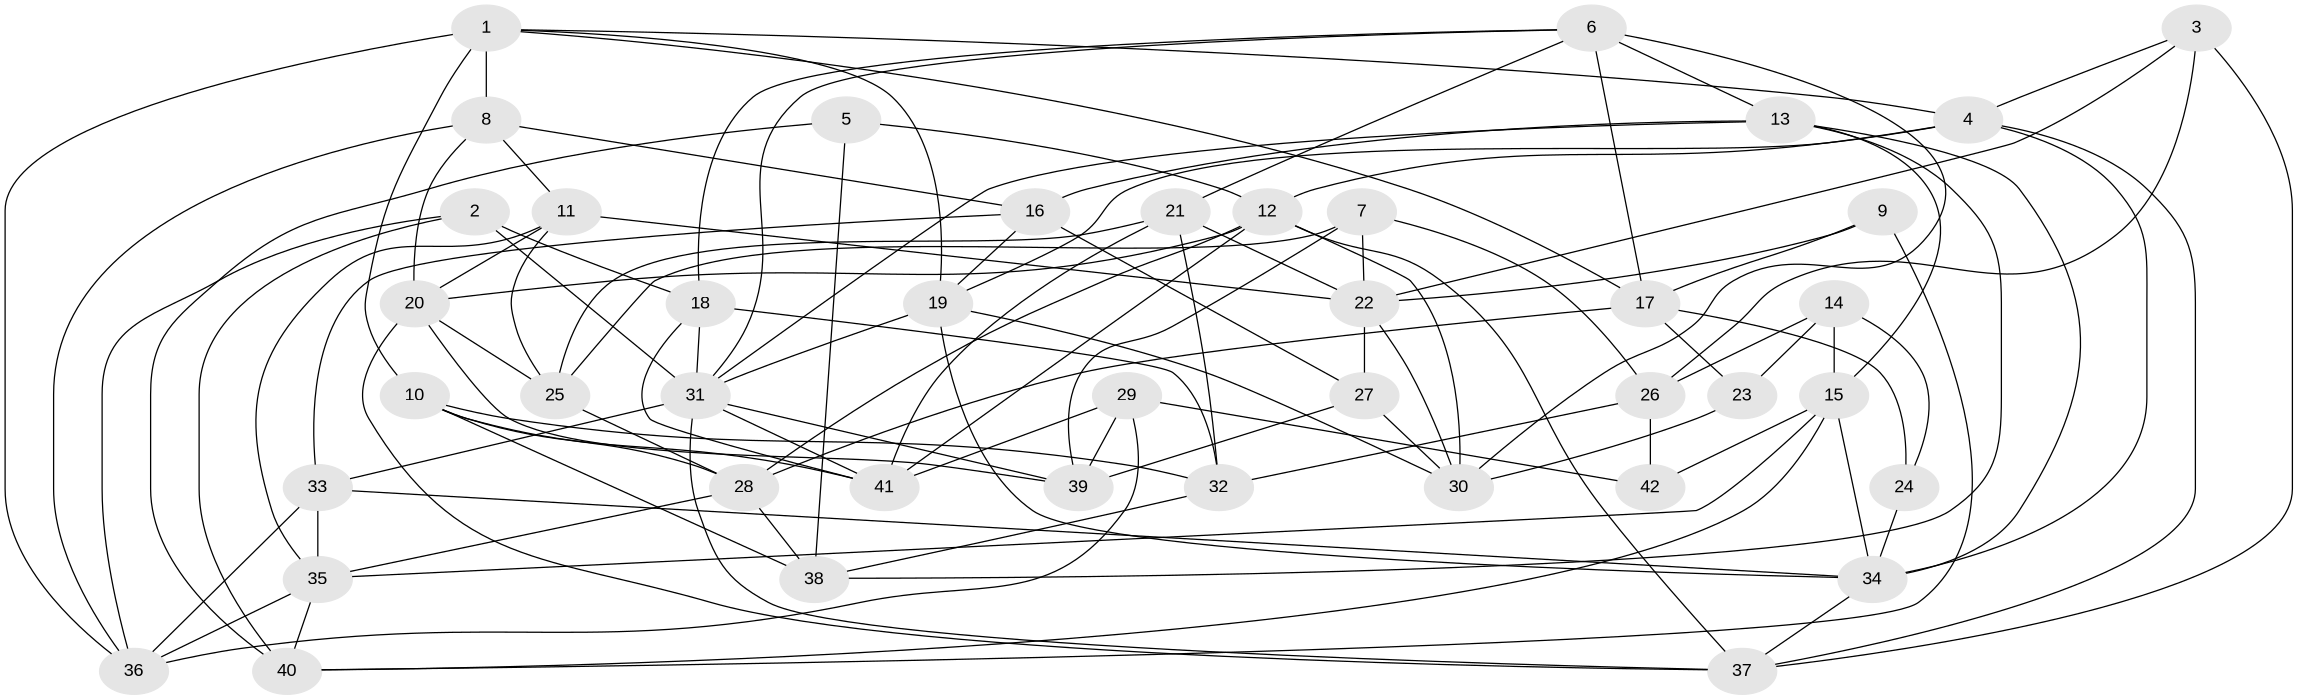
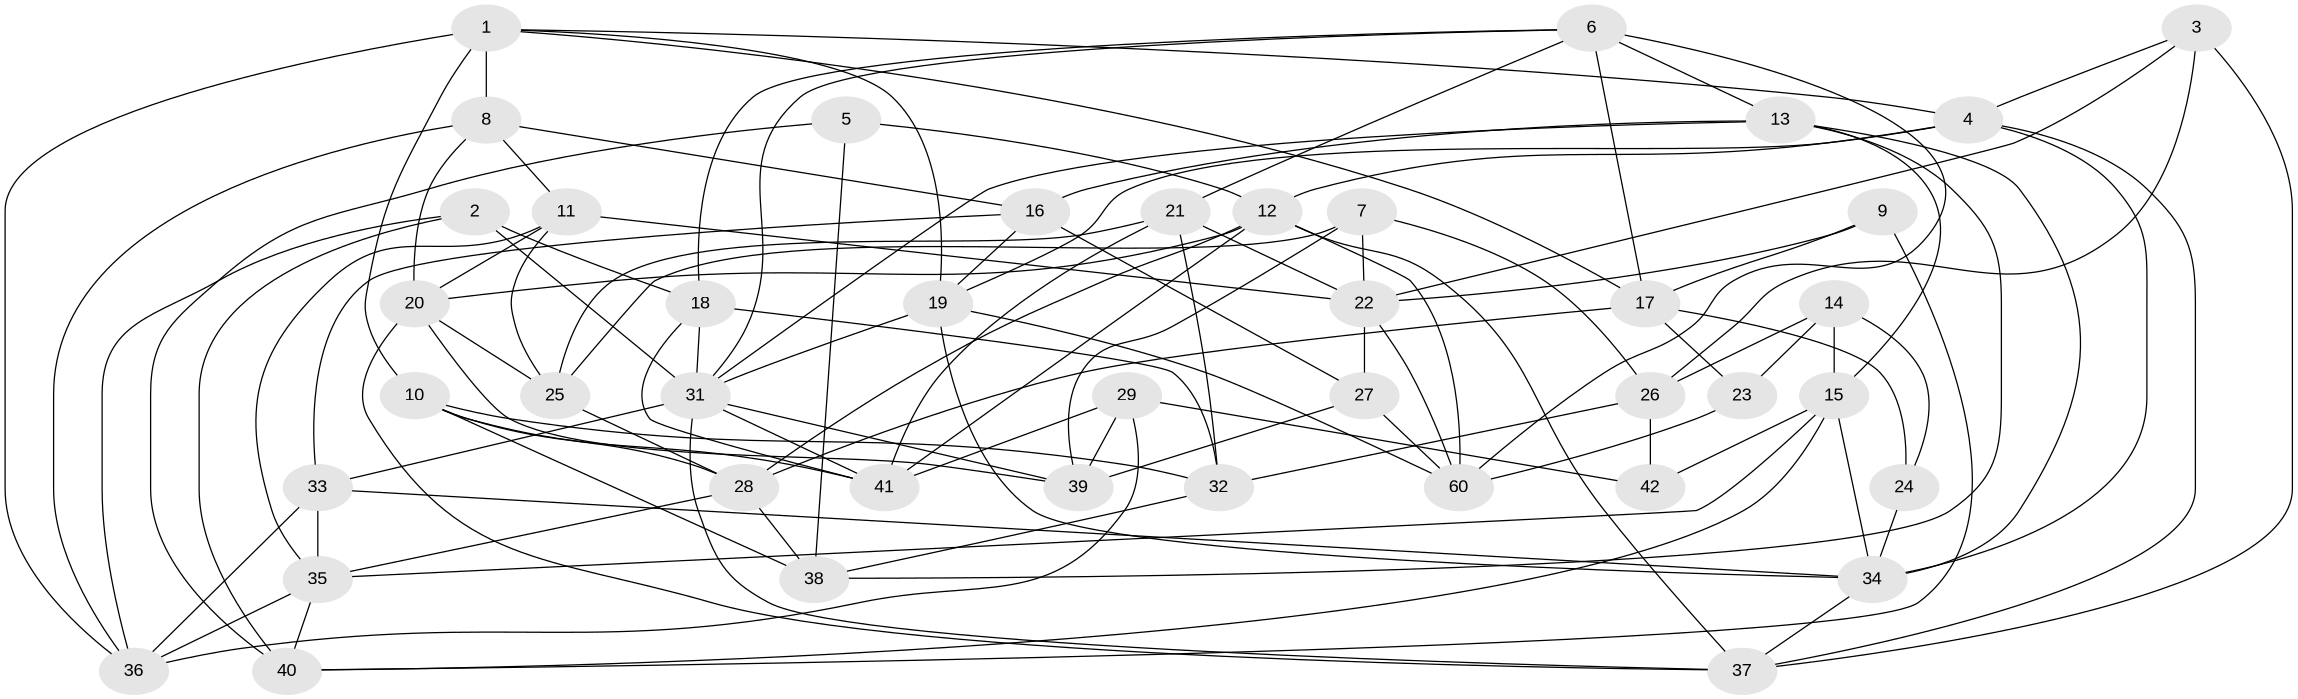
node "30": label "30" -> "60"
